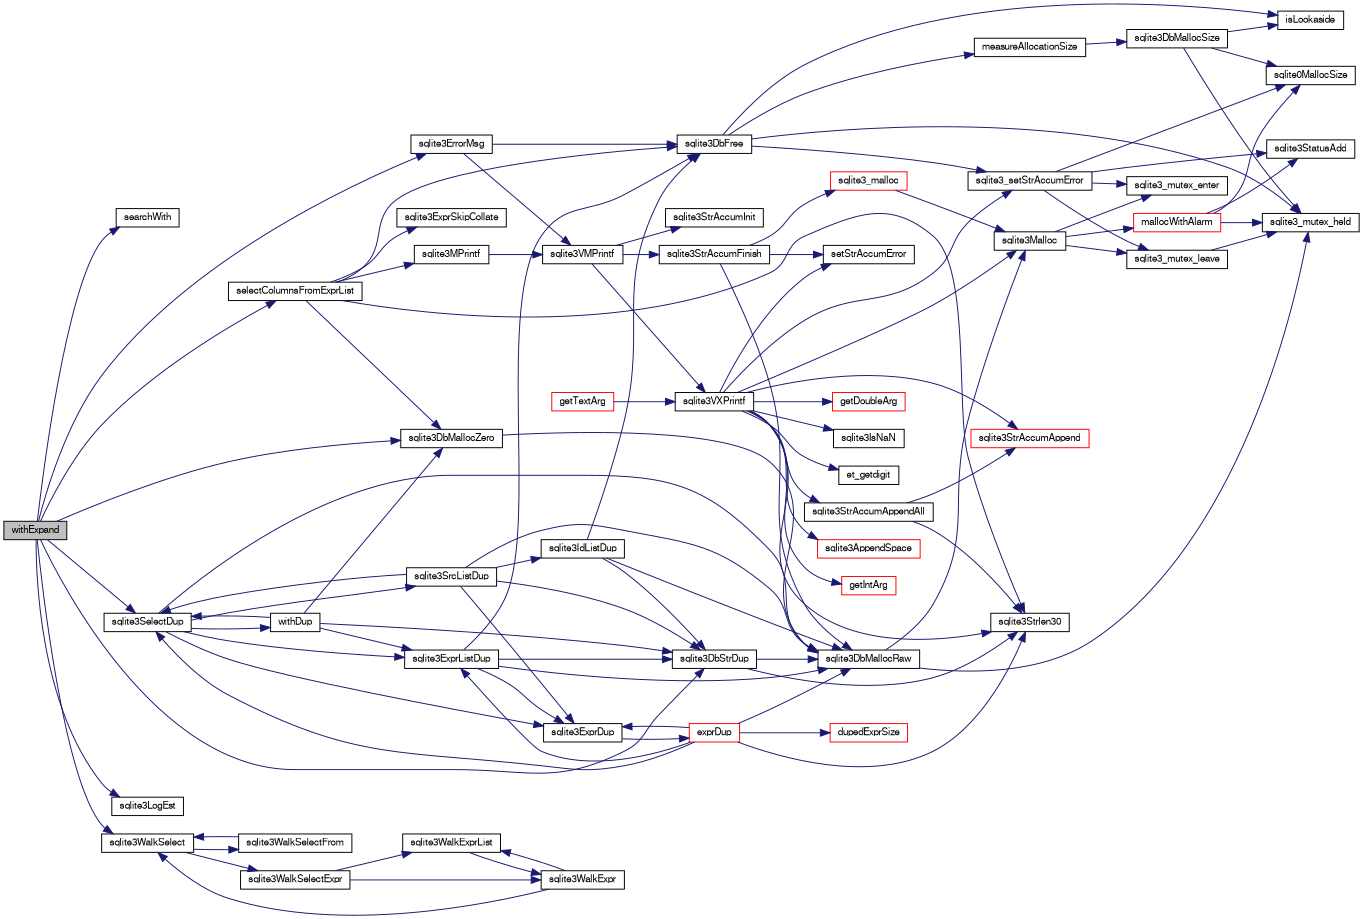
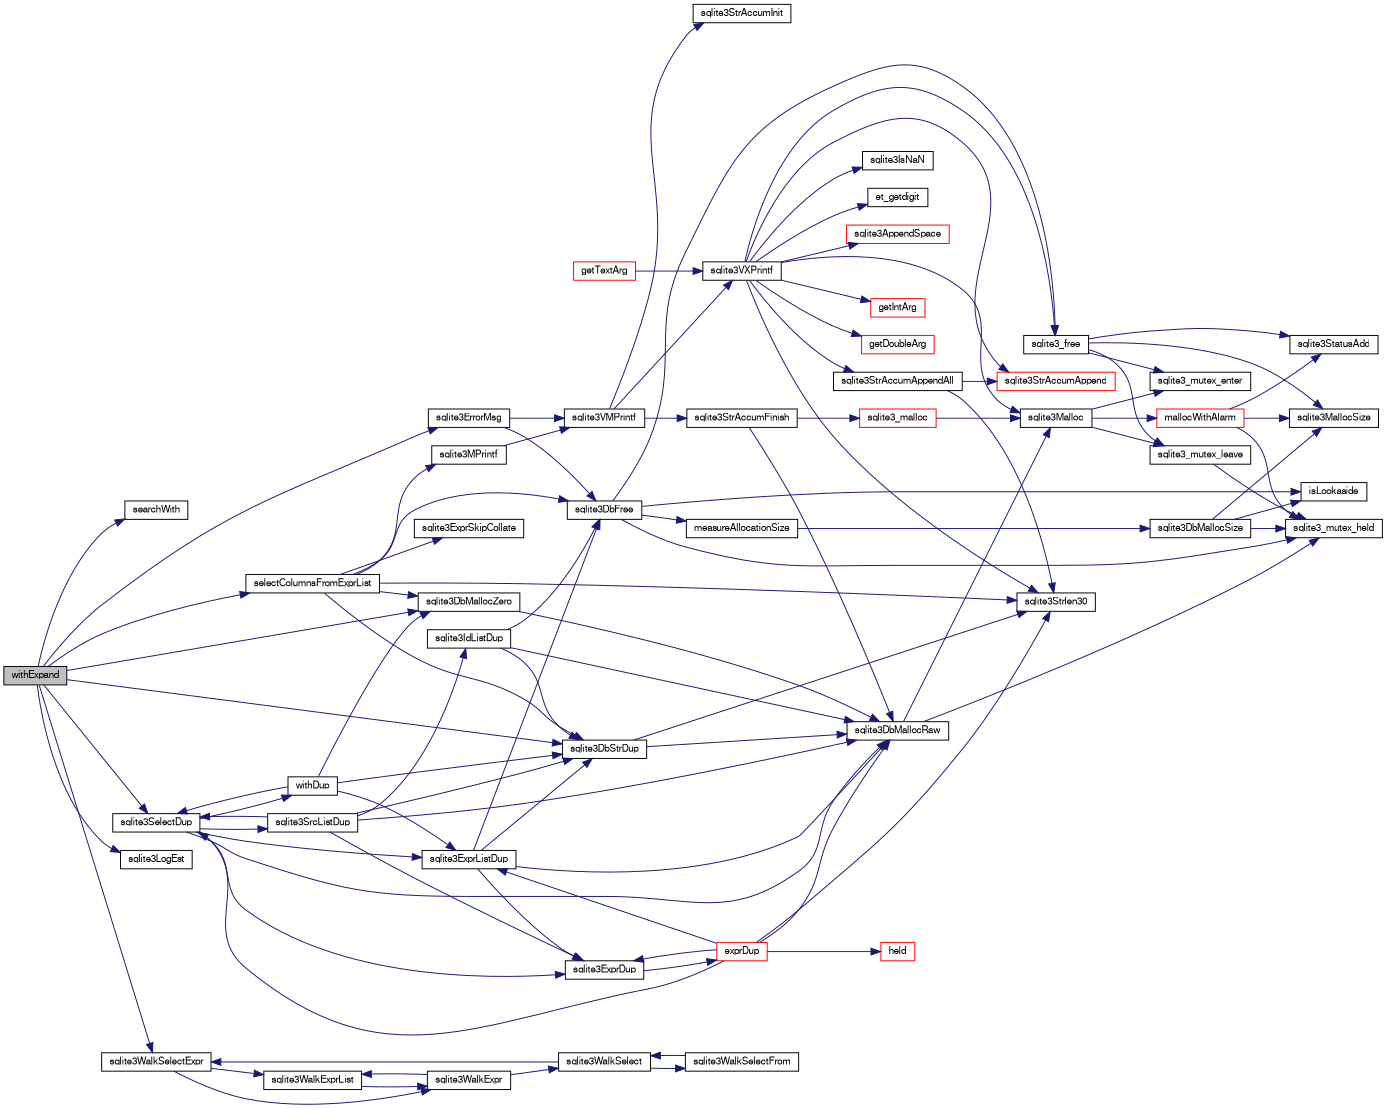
node "sqlite0MallocSize": label "sqlite0MallocSize" -> "sqlite3MallocSize"
node "sqlite3_setStrAccumError": label "sqlite3_setStrAccumError" -> "sqlite3_free"
node "setStrAccumError": removed
edge "selectColumnsFromExprList" -> "sqlite3DbStrDup": added
node "dupedExprSize": label "dupedExprSize" -> "held"
edge "withExpand" -> "sqlite3WalkSelect": now "withExpand" -> "sqlite3WalkSelectExpr"
